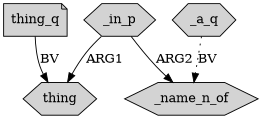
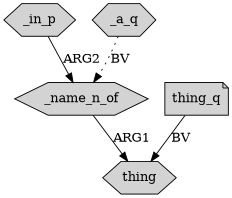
edge "_in_p" -> "thing": now "_name_n_of" -> "thing"
